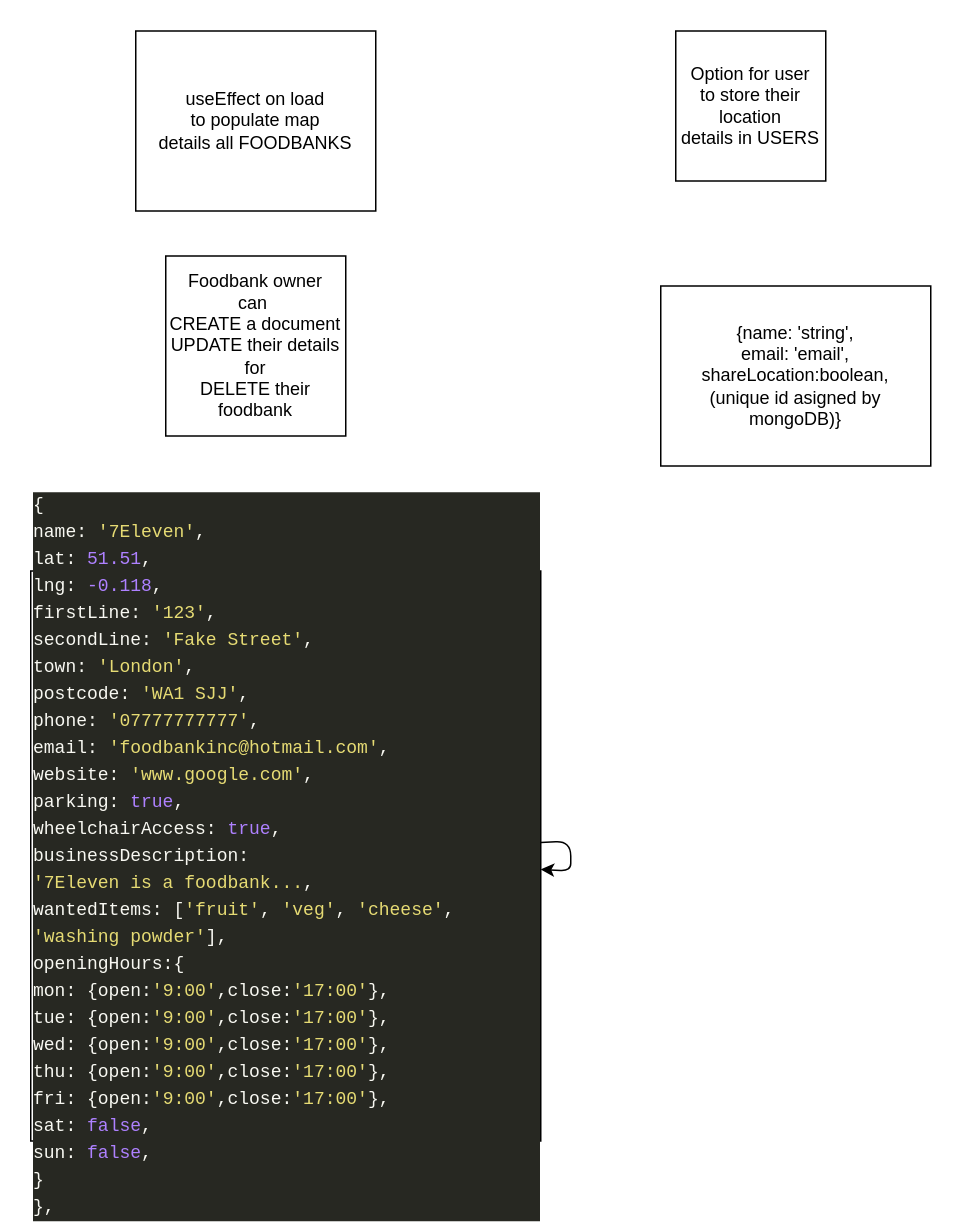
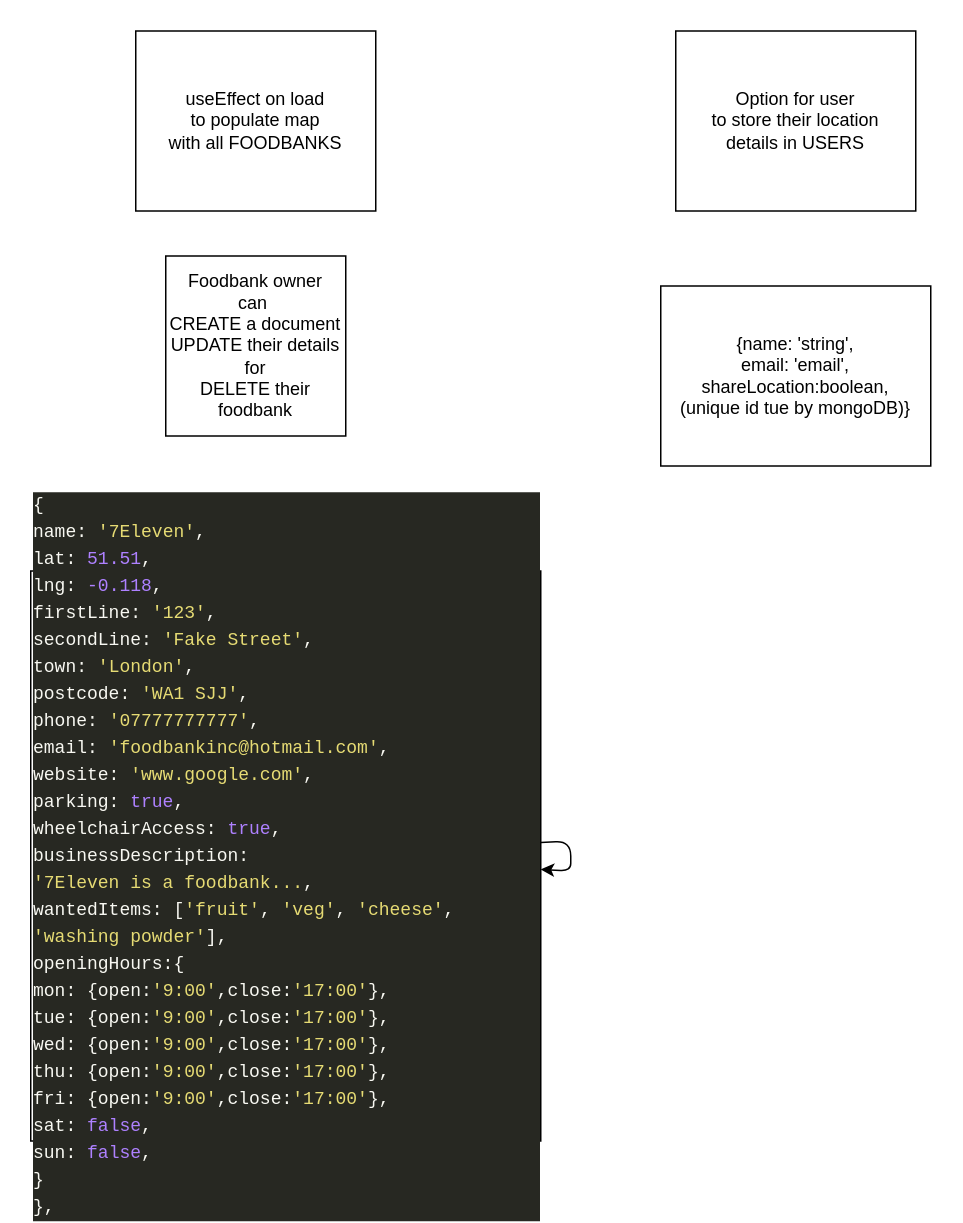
node "Option for user to store their location details in USERS": size 150x150 -> 240x180
node "useEffect on load to populate map details all FOODBANKS": label "useEffect on load to populate map details all FOODBANKS" -> "useEffect on load to populate map with all FOODBANKS"
node "{name: 'string', email: 'email', shareLocation:boolean, (unique id asigned by mongoDB)}": label "{name: 'string', email: 'email', shareLocation:boolean, (unique id asigned by mongoDB)}" -> "{name: 'string', email: 'email', shareLocation:boolean, (unique id tue by mongoDB)}"
